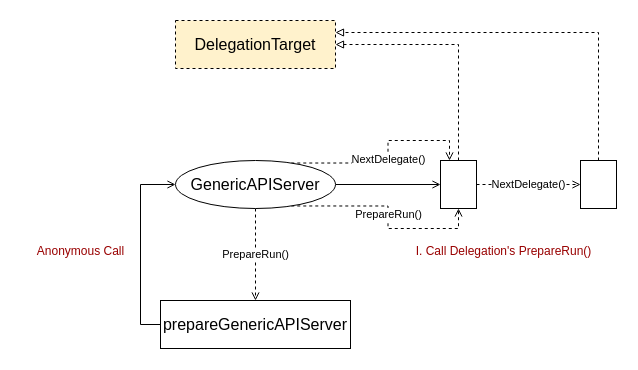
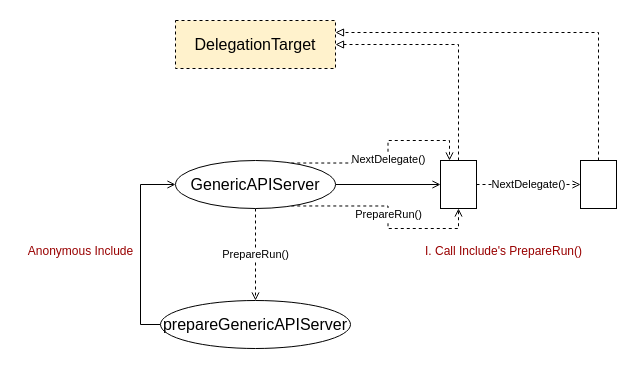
node "Anonymous Call": label "Anonymous Call" -> "Anonymous Include"
node "I. Call Delegation's PrepareRun()": label "I. Call Delegation's PrepareRun()" -> "I. Call Include's PrepareRun()"
node "prepareGenericAPIServer": shape rectangle -> ellipse
